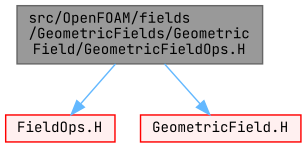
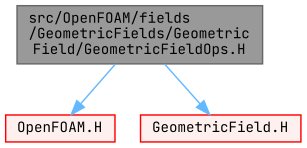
node "FieldOps.H": label "FieldOps.H" -> "OpenFOAM.H"
